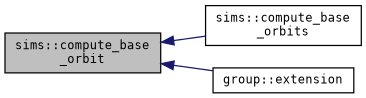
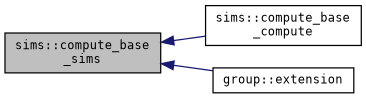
node "sims::compute_base _orbits": label "sims::compute_base _orbits" -> "sims::compute_base _compute"
node "sims::compute_base _orbit": label "sims::compute_base _orbit" -> "sims::compute_base _sims"
